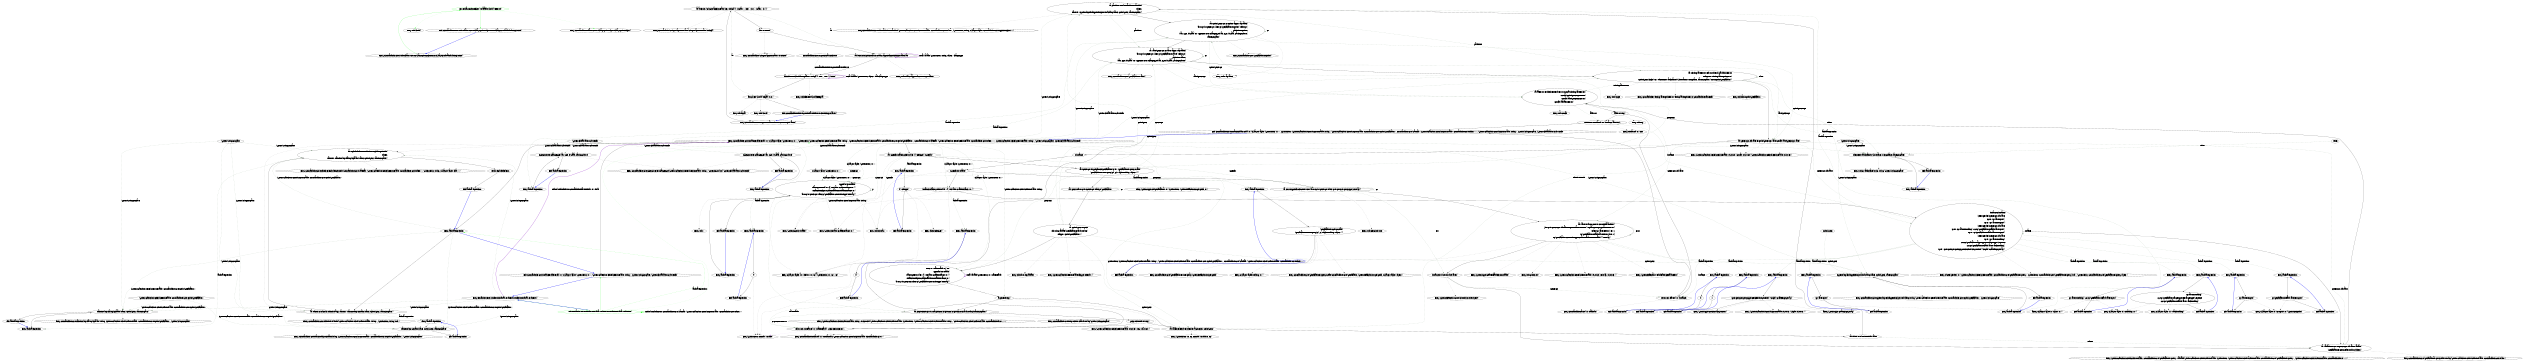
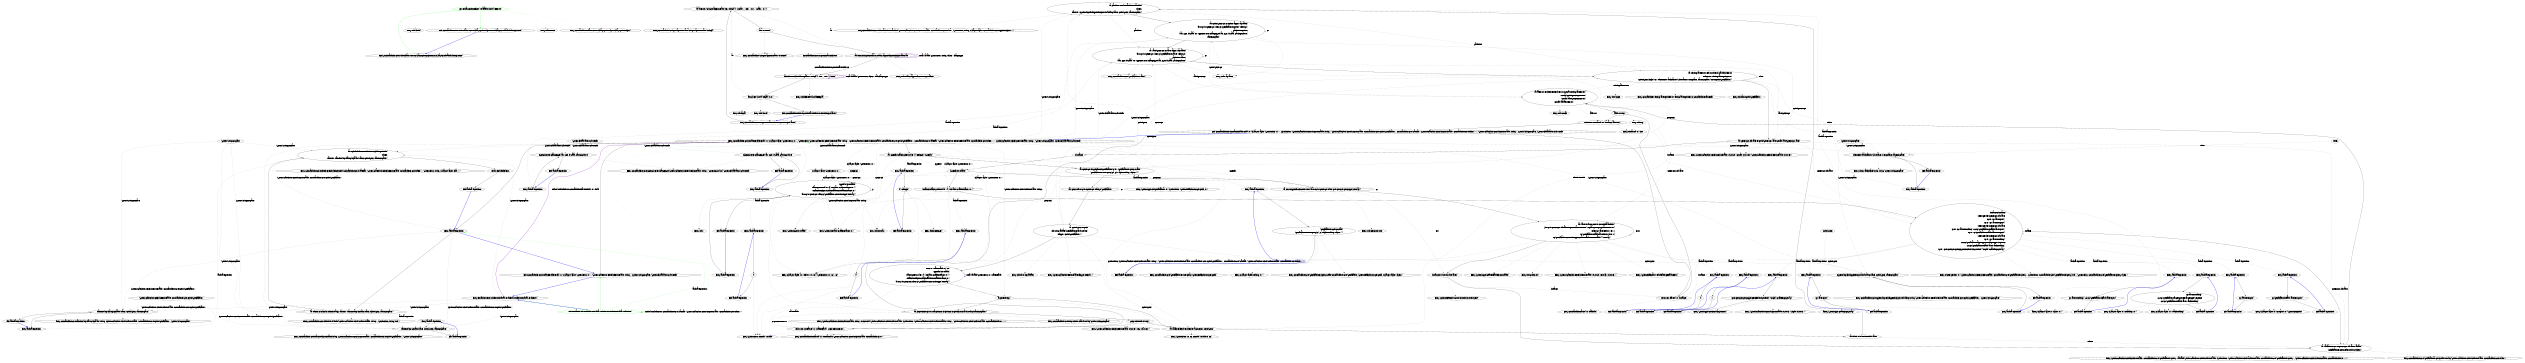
node "Entry Unk.BeTrue": added
node "Entry CommandLine.Core.Specification.IsOption()": removed
edge "var typeInfo = factory.Return(f => f().GetType(), typeof(T))" -> "Entry Unk.ToArray": now "var typeInfo = factory.Return(f => f().GetType(), typeof(T))" -> "typeInfo.IsMutable()"
edge "instance = (T)ctor.Invoke(values)" -> "return new Parsed<T>(instance);": label "specProps" -> "instance"
